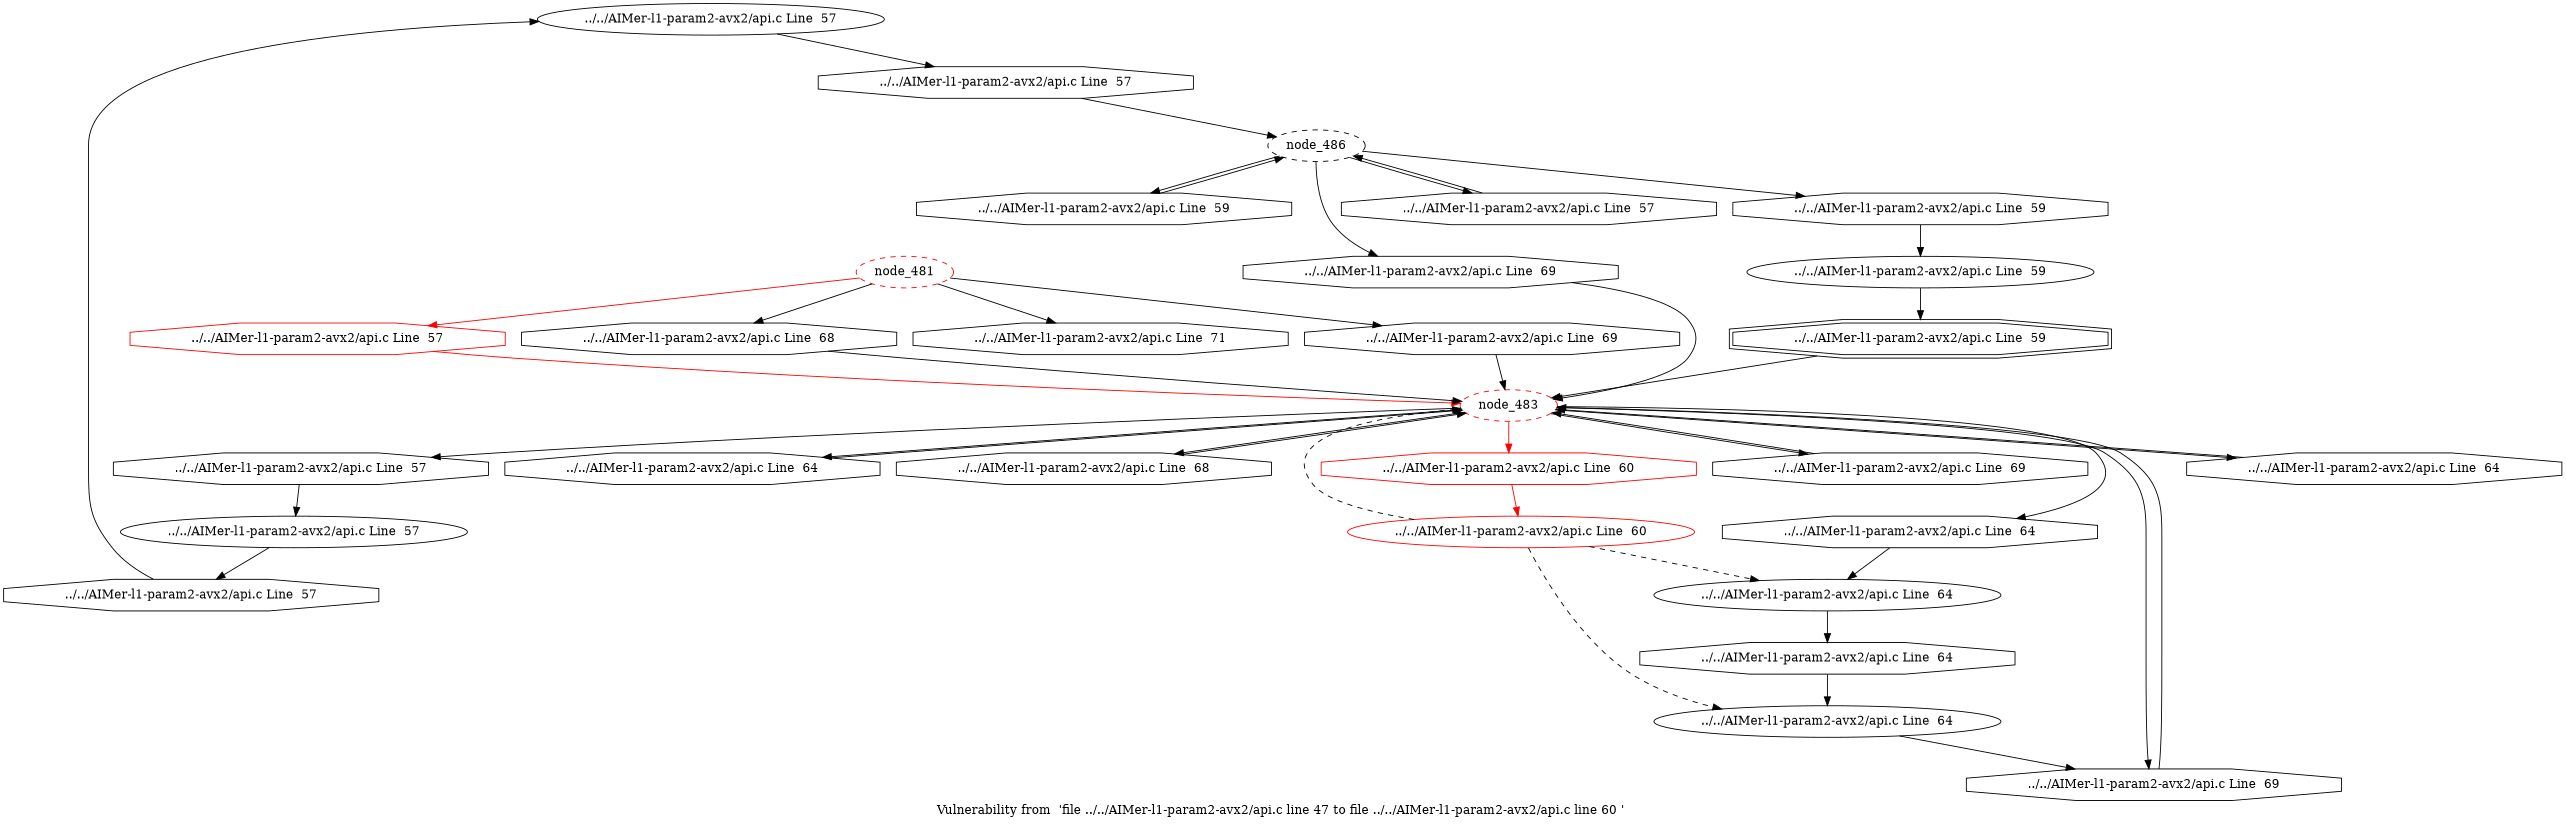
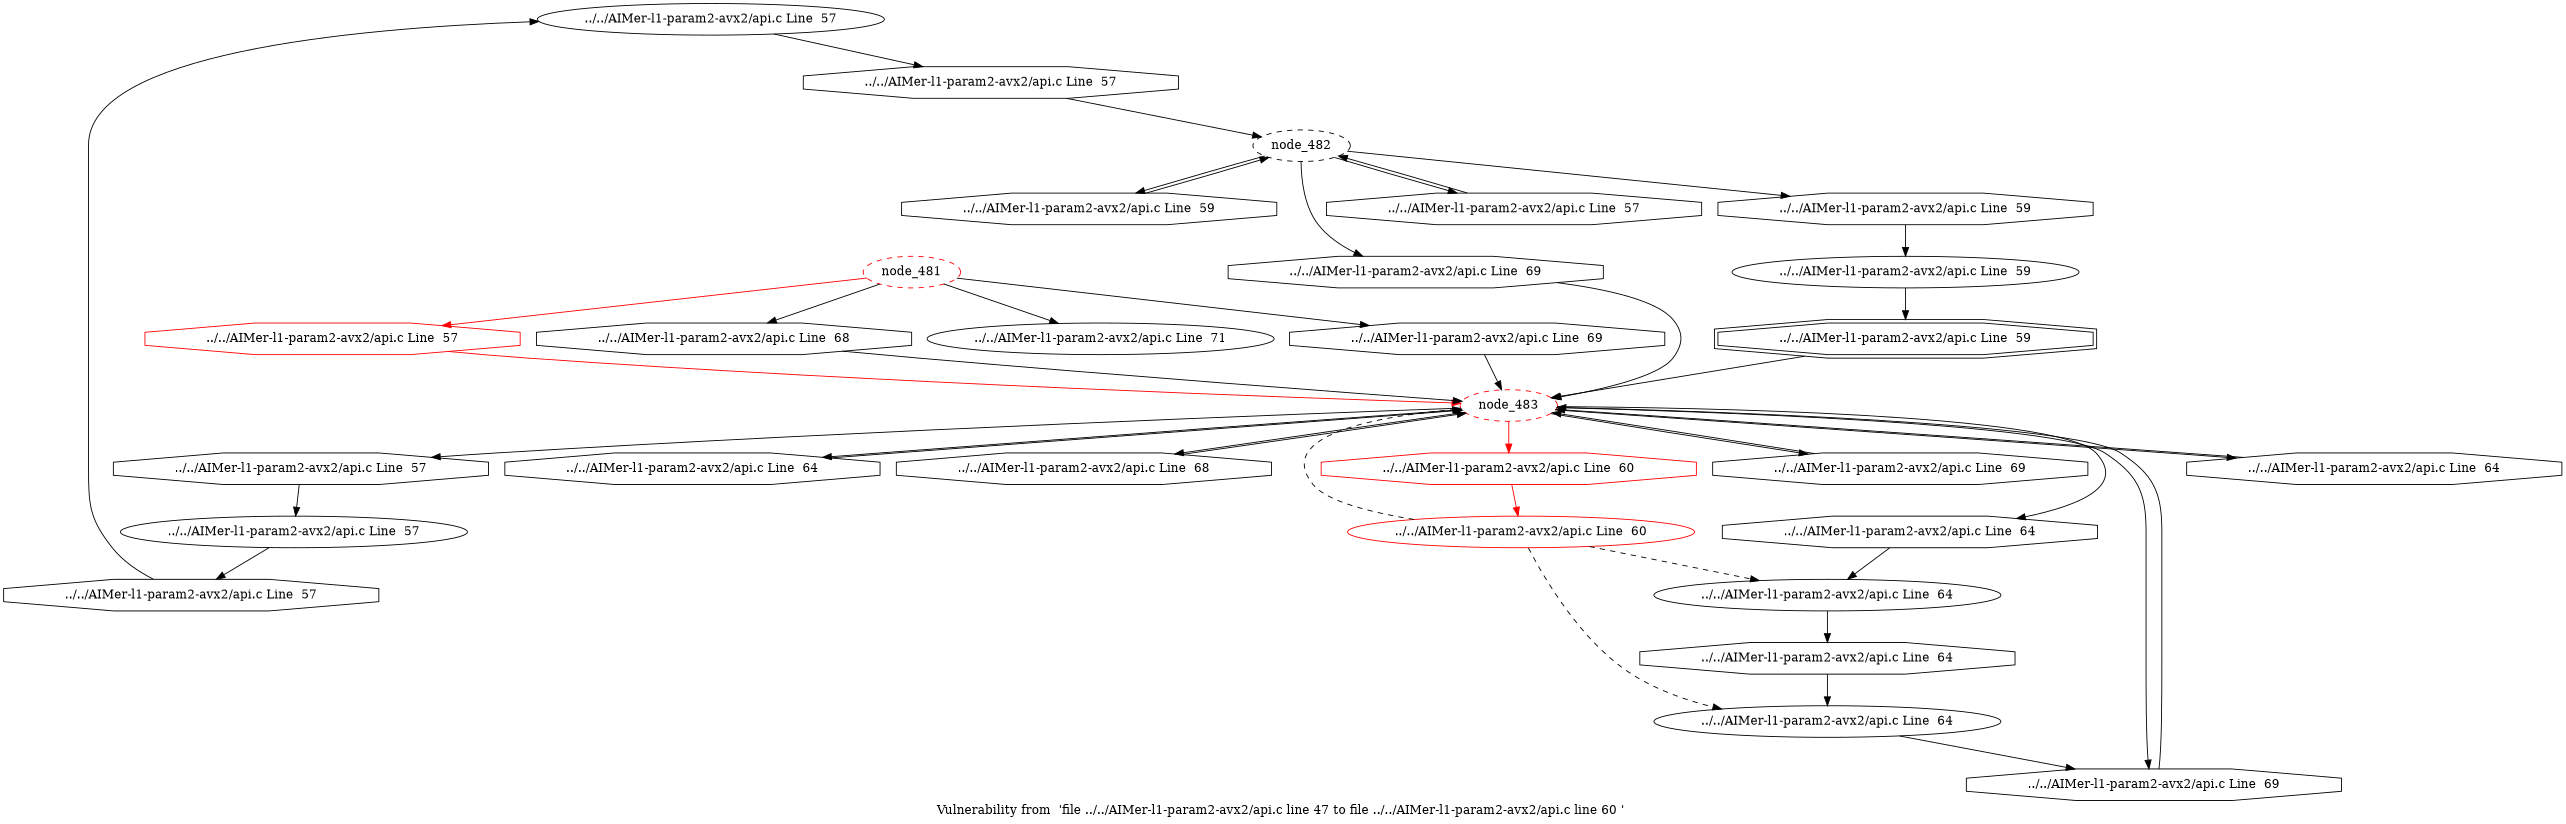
node "node_486": label "node_486" -> "node_482"
node "../../AIMer-l1-param2-avx2/api.c Line  71": shape octagon -> ellipse
